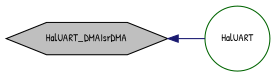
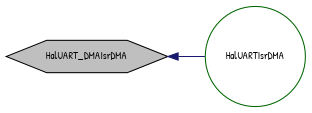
node "HalUART": label "HalUART" -> "HalUARTIsrDMA"
